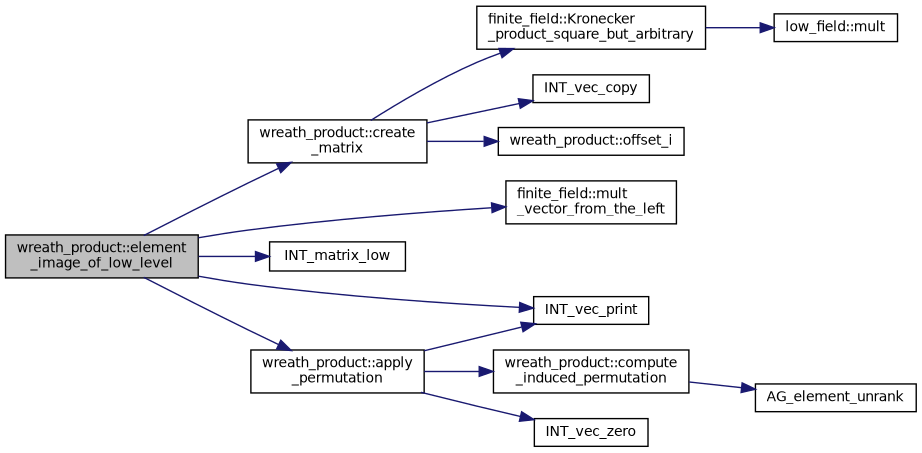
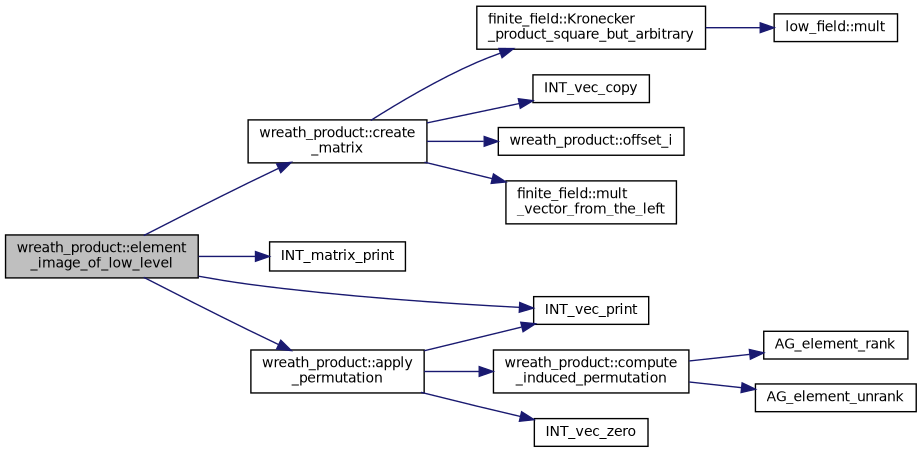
edge "wreath_product::element _image_of_low_level" -> "finite_field::mult _vector_from_the_left": now "wreath_product::create _matrix" -> "finite_field::mult _vector_from_the_left"
node "INT_matrix_low": label "INT_matrix_low" -> "INT_matrix_print"
node "AG_element_rank": added
